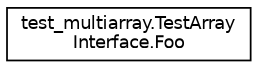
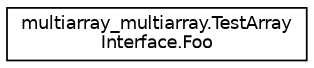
node "test_multiarray.TestArray Interface.Foo": label "test_multiarray.TestArray Interface.Foo" -> "multiarray_multiarray.TestArray Interface.Foo"
